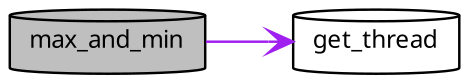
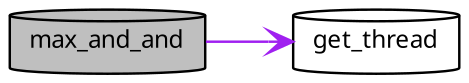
node "max_and_min": label "max_and_min" -> "max_and_and"
